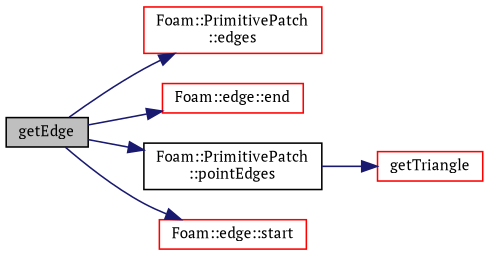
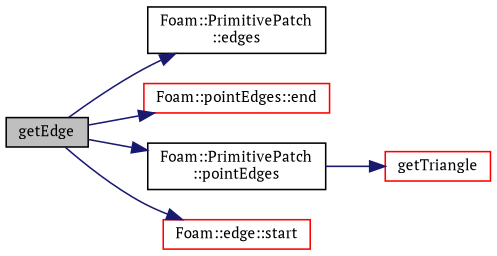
node "Foam::PrimitivePatch ::edges": color red -> black
node "Foam::edge::end": label "Foam::edge::end" -> "Foam::pointEdges::end"
